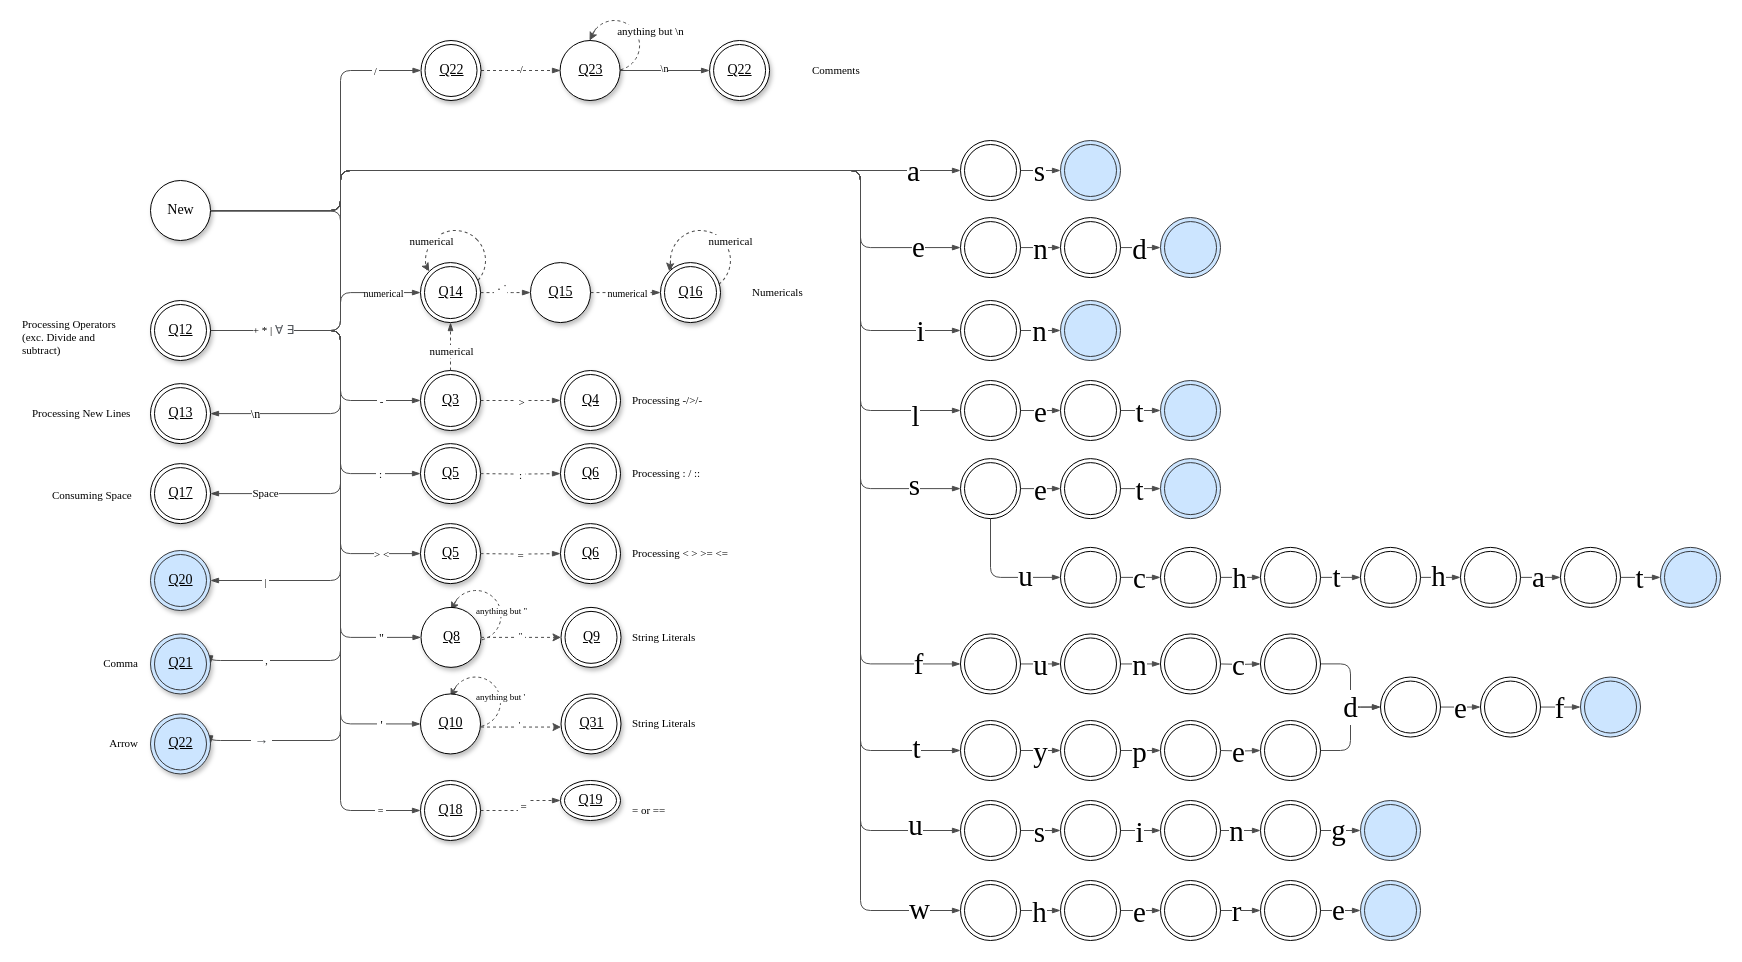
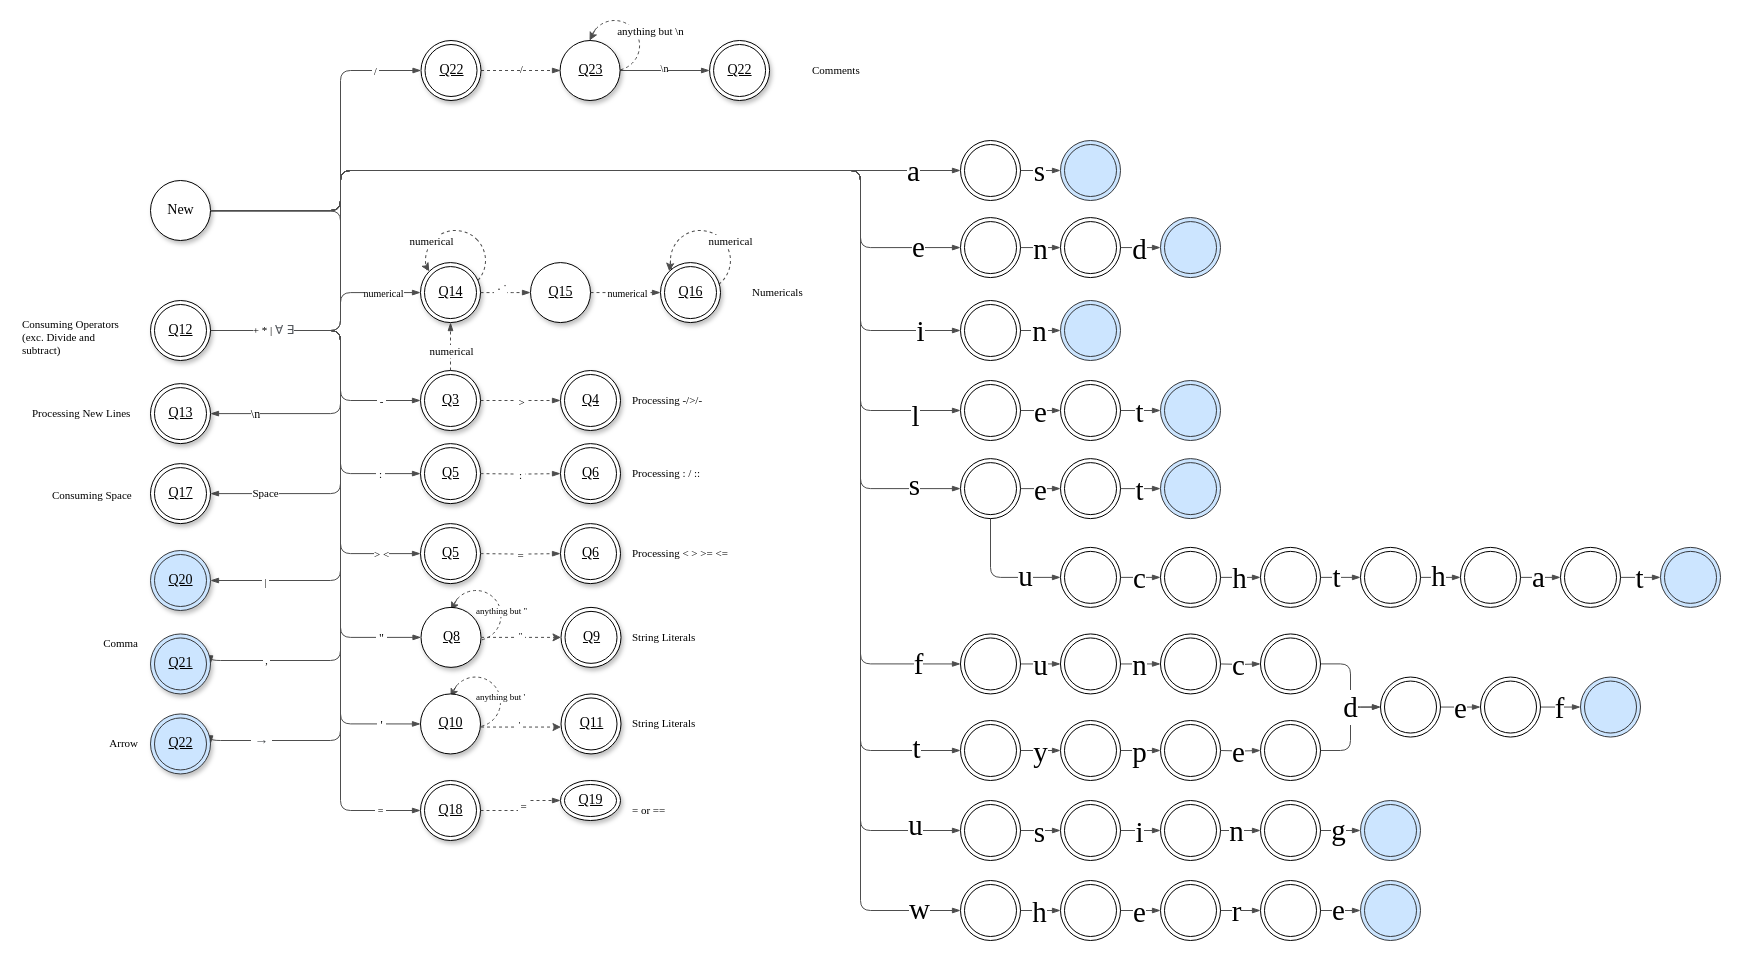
node "Processing Operators (exc. Divide and subtract)": label "Processing Operators (exc. Divide and subtract)" -> "Consuming Operators (exc. Divide and subtract)"
node "Comma": moved (106, 664) -> (106, 644)
node "Q31": label "Q31" -> "Q11"
